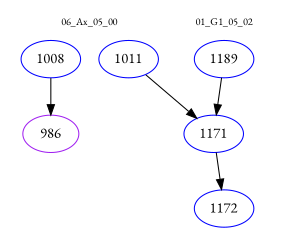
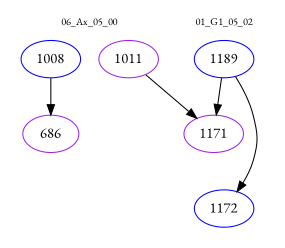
node "1011": color blue -> purple
node "986": label "986" -> "686"
node "1171": color blue -> purple
edge "1171" -> "1172": now "1189" -> "1172"
